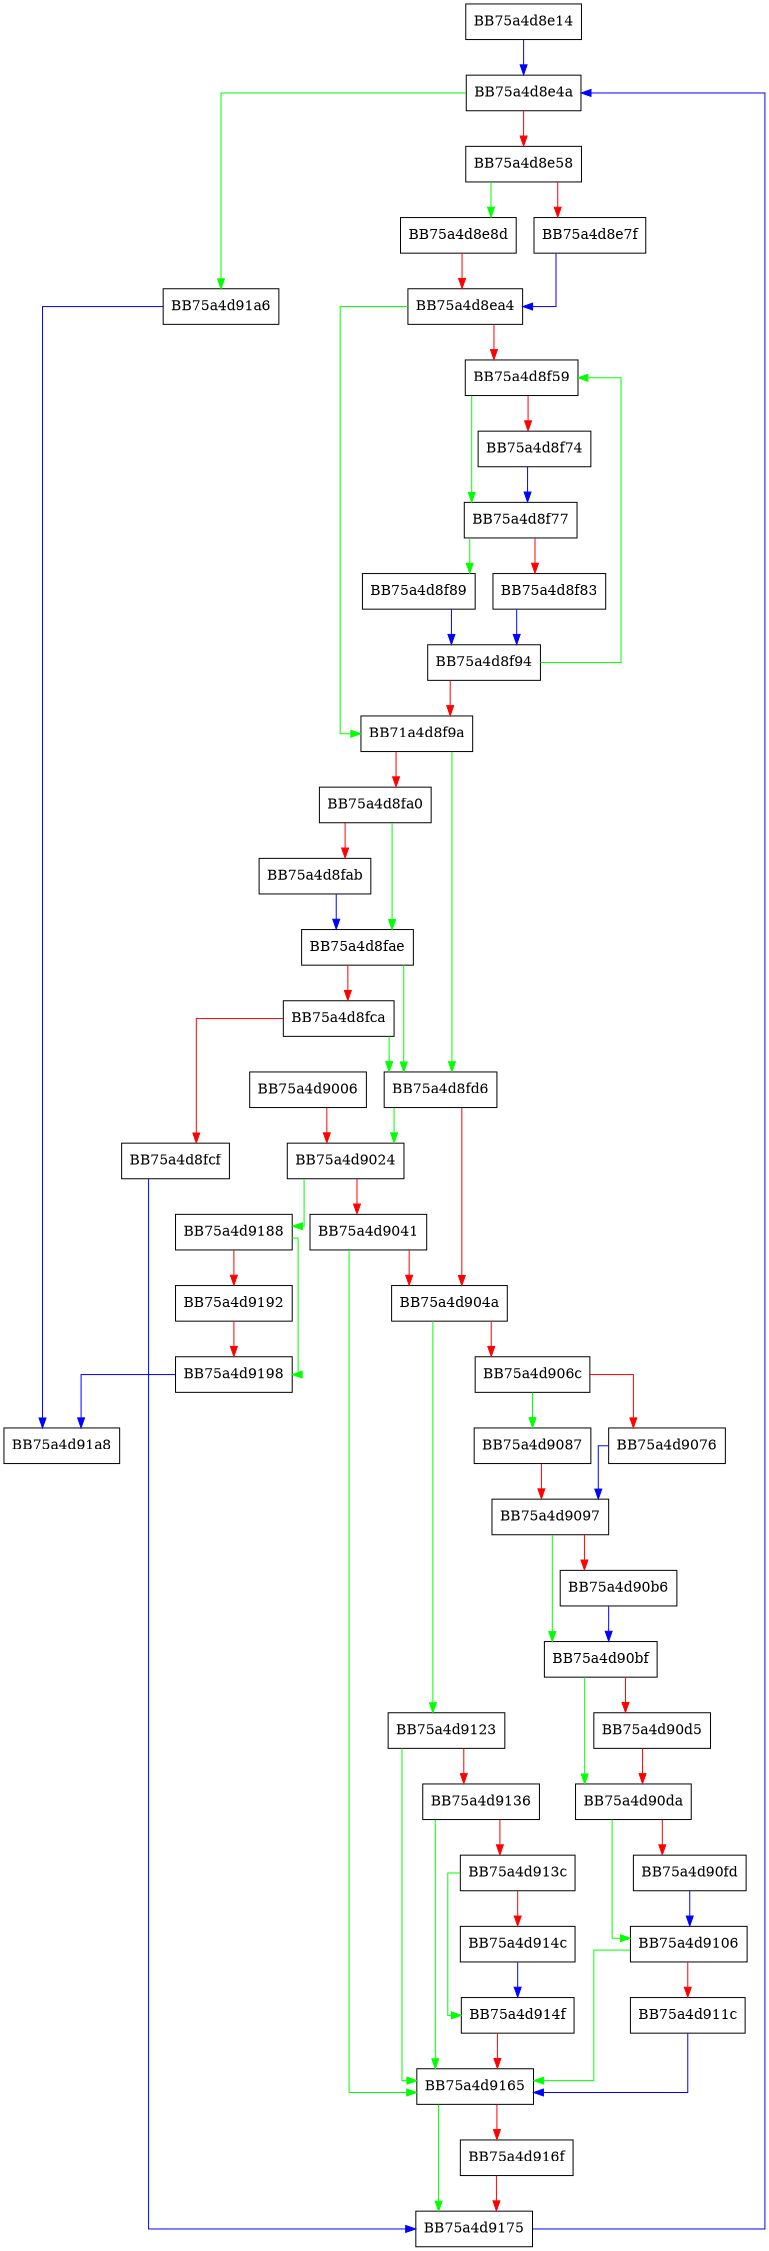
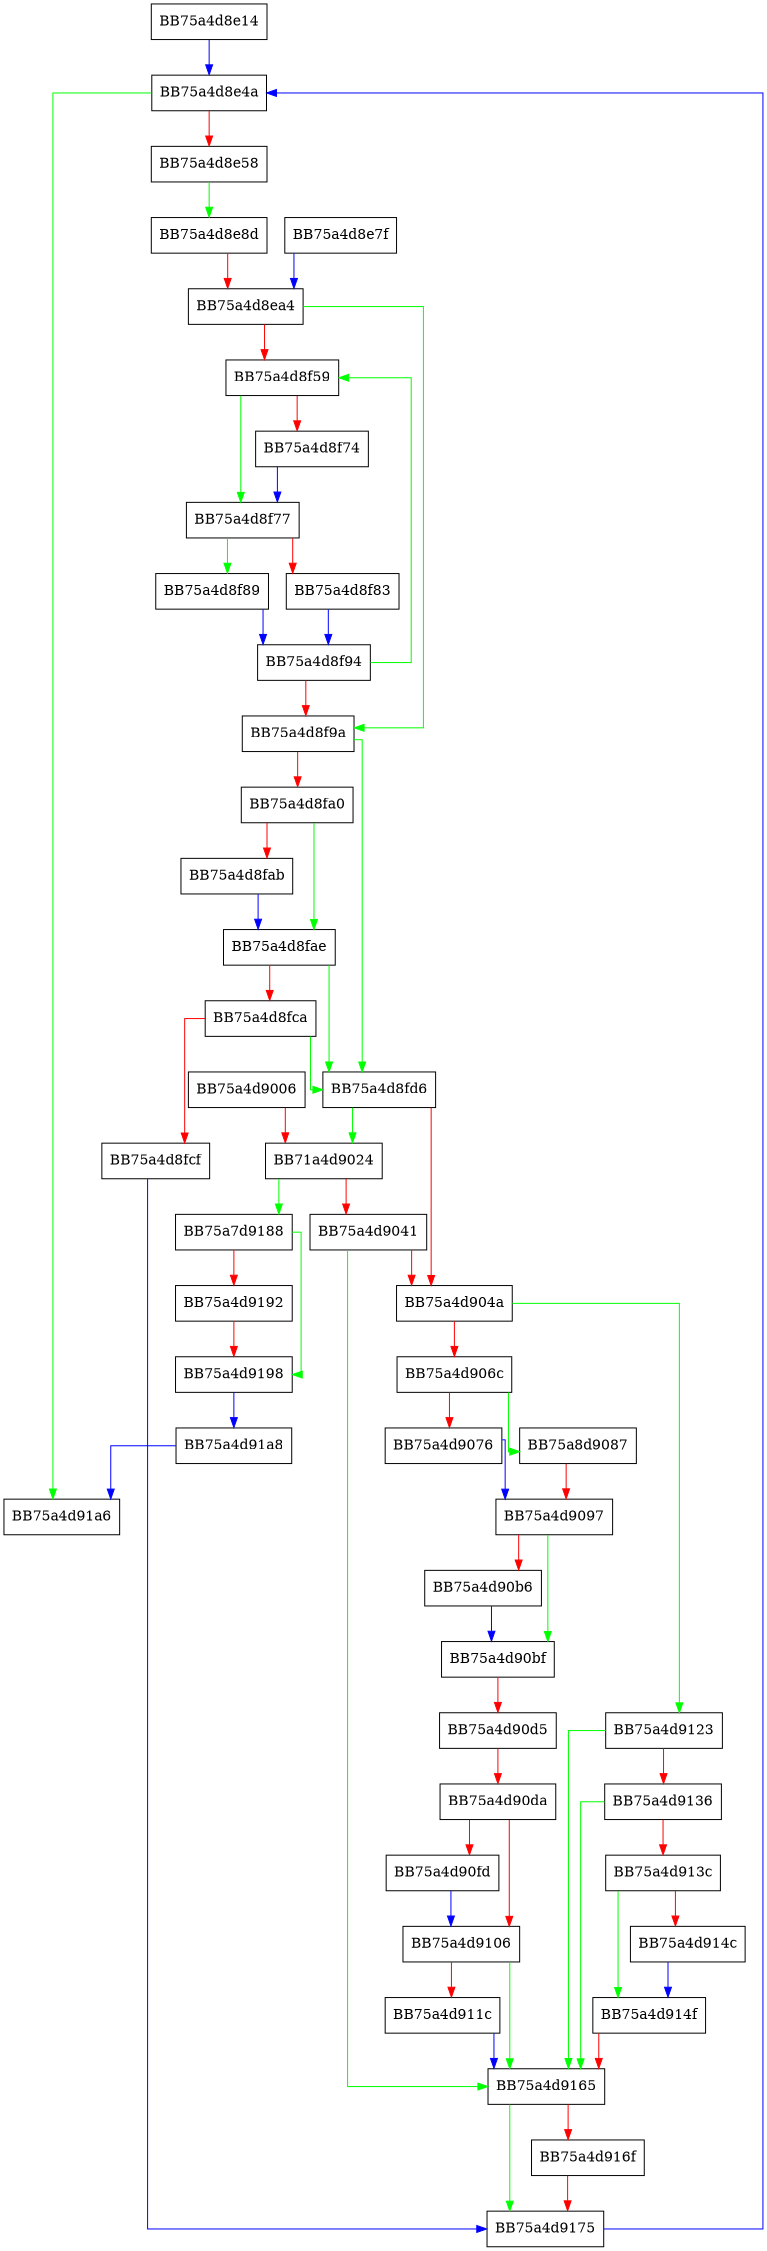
edge "BB75a4d8e58" -> "BB75a4d8e7f": removed
node "BB71a4d8f9a": label "BB71a4d8f9a" -> "BB75a4d8f9a"
edge "BB75a4d91a6" -> "BB75a4d91a8": reversed
node "BB75a4d9024": label "BB75a4d9024" -> "BB71a4d9024"
node "BB75a4d9188": label "BB75a4d9188" -> "BB75a7d9188"
node "BB75a4d9087": label "BB75a4d9087" -> "BB75a8d9087"
edge "BB75a4d90bf" -> "BB75a4d90da": removed
edge "BB75a4d90da" -> "BB75a4d9106": color green -> red
